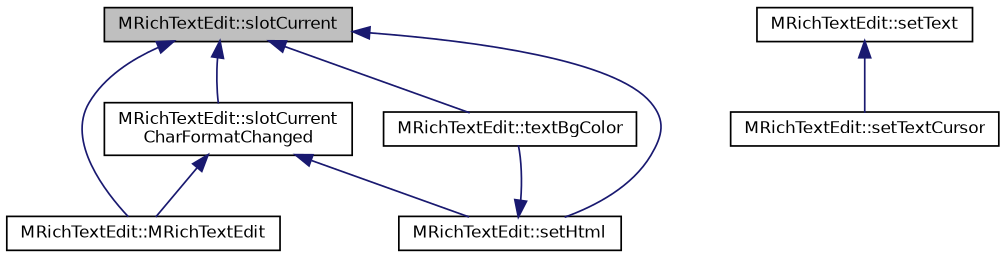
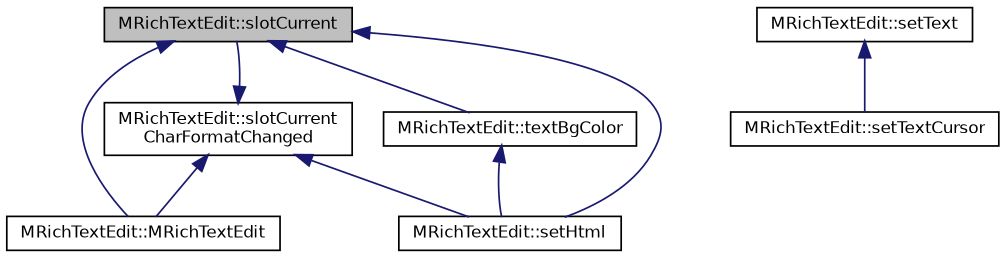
edge "MRichTextEdit::slotCurrent CharFormatChanged" -> "MRichTextEdit::slotCurrent": reversed
edge "MRichTextEdit::textBgColor" -> "MRichTextEdit::setHtml": reversed
